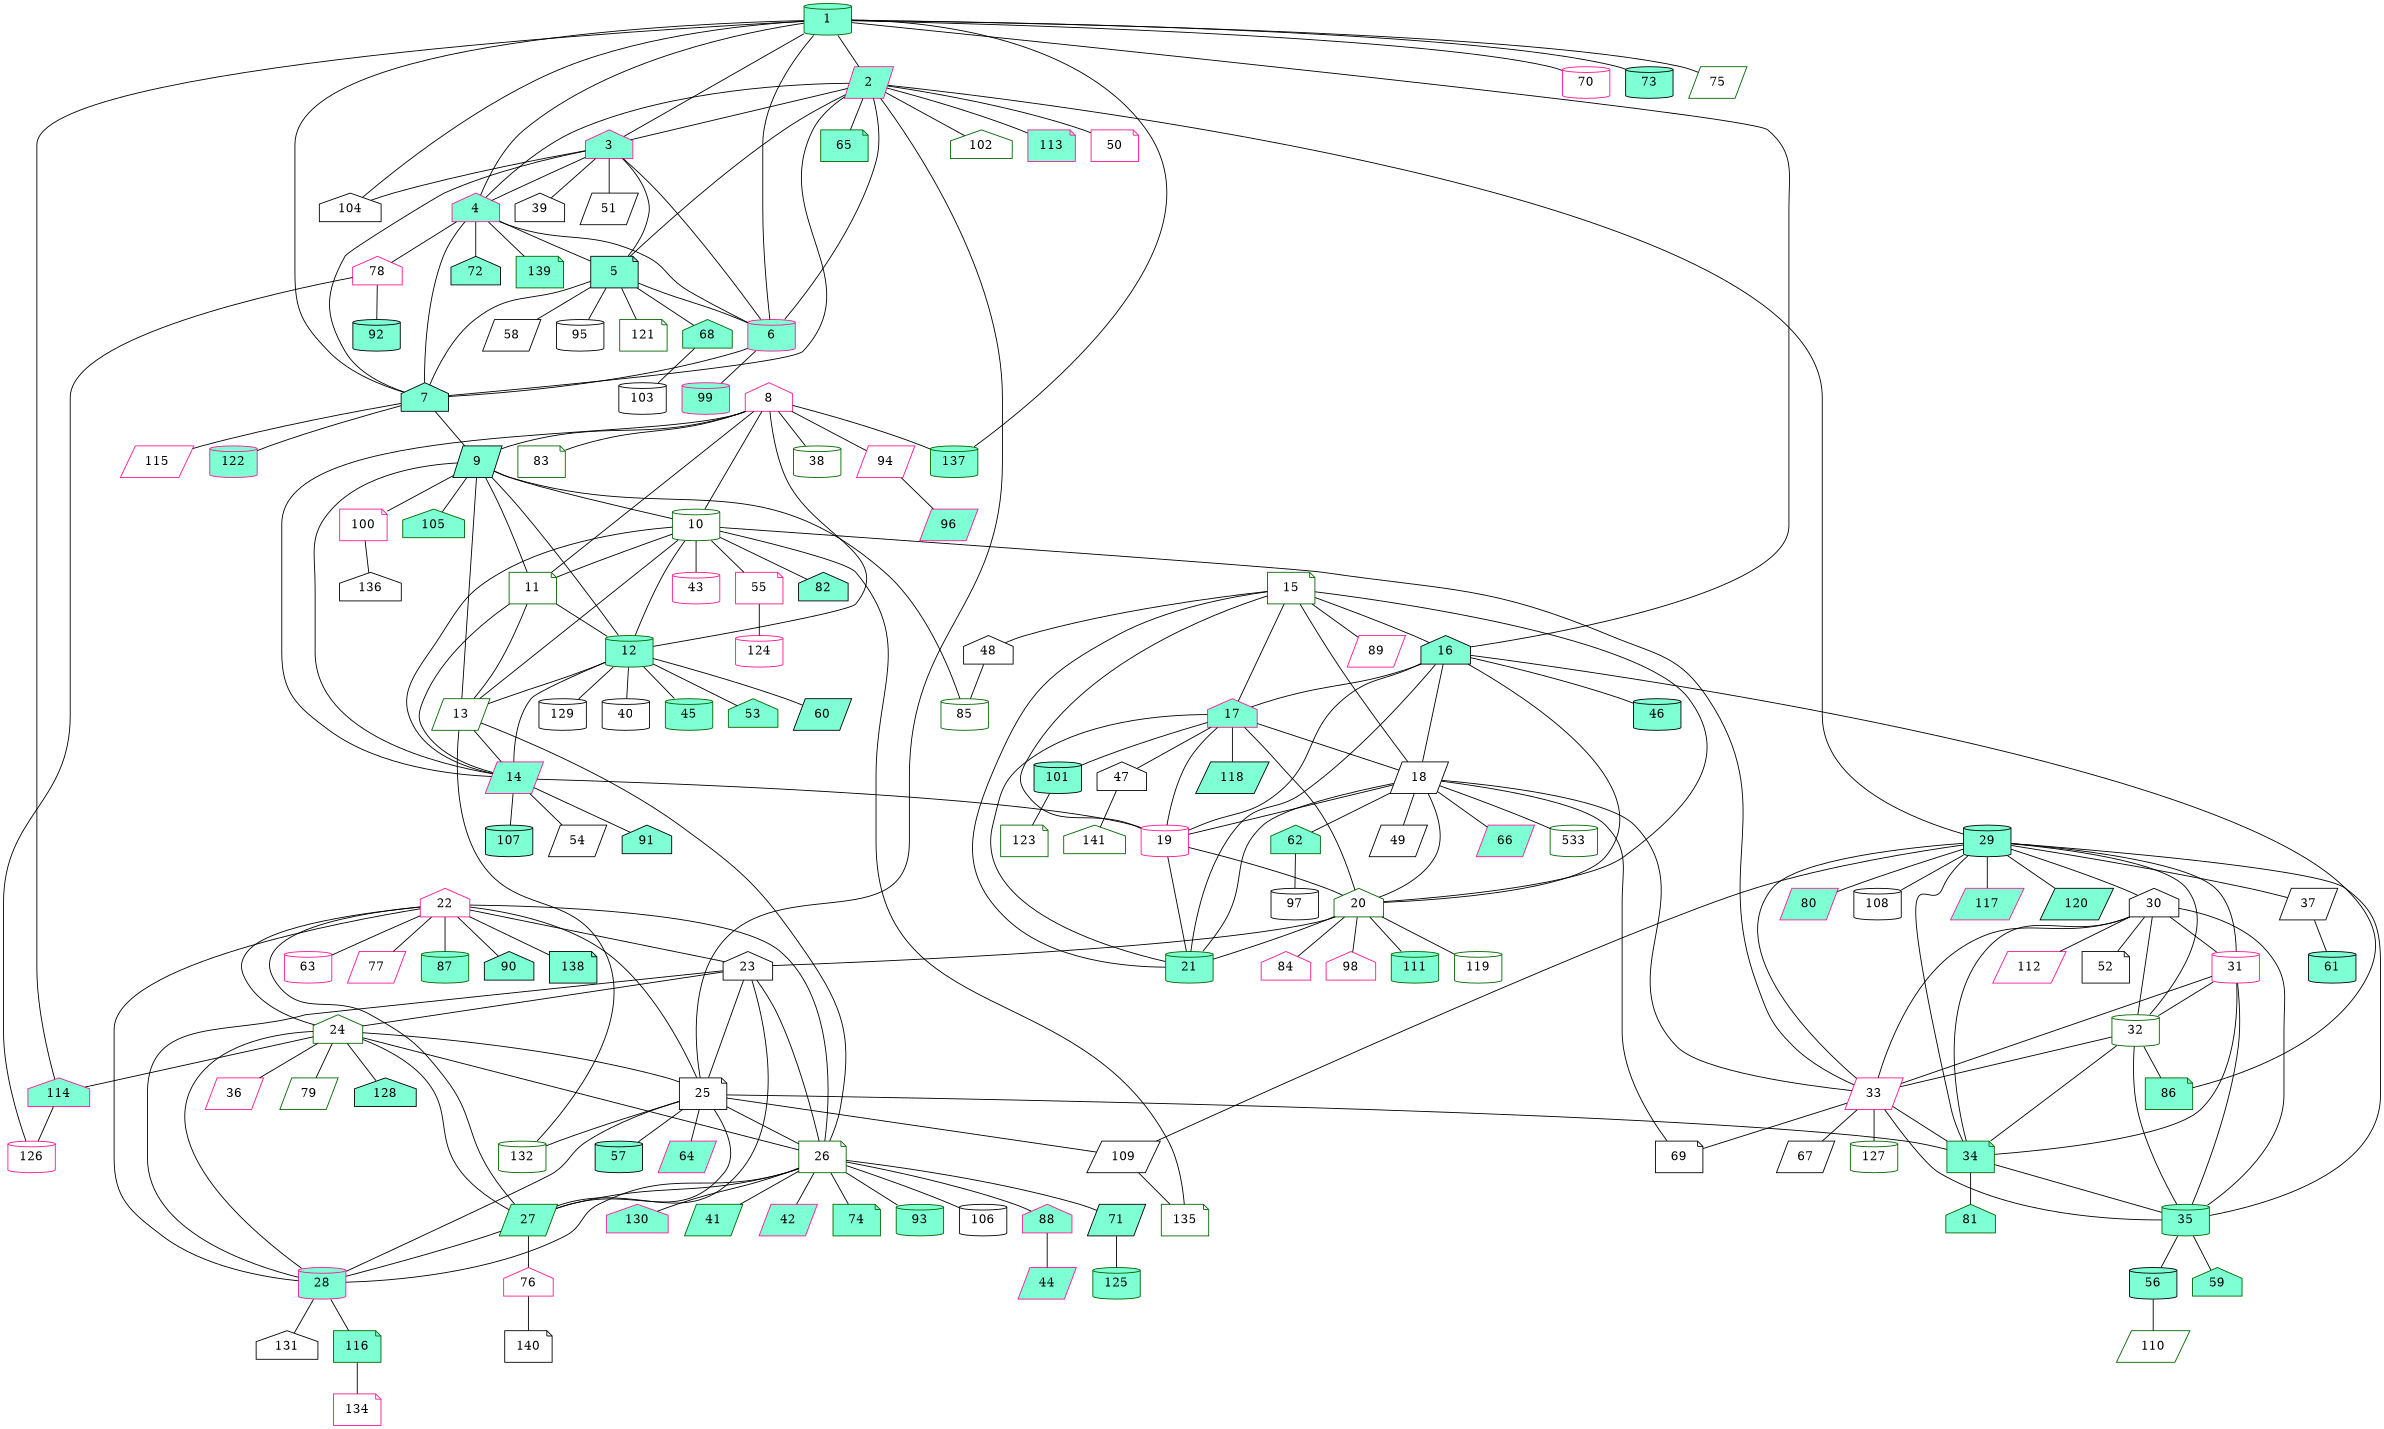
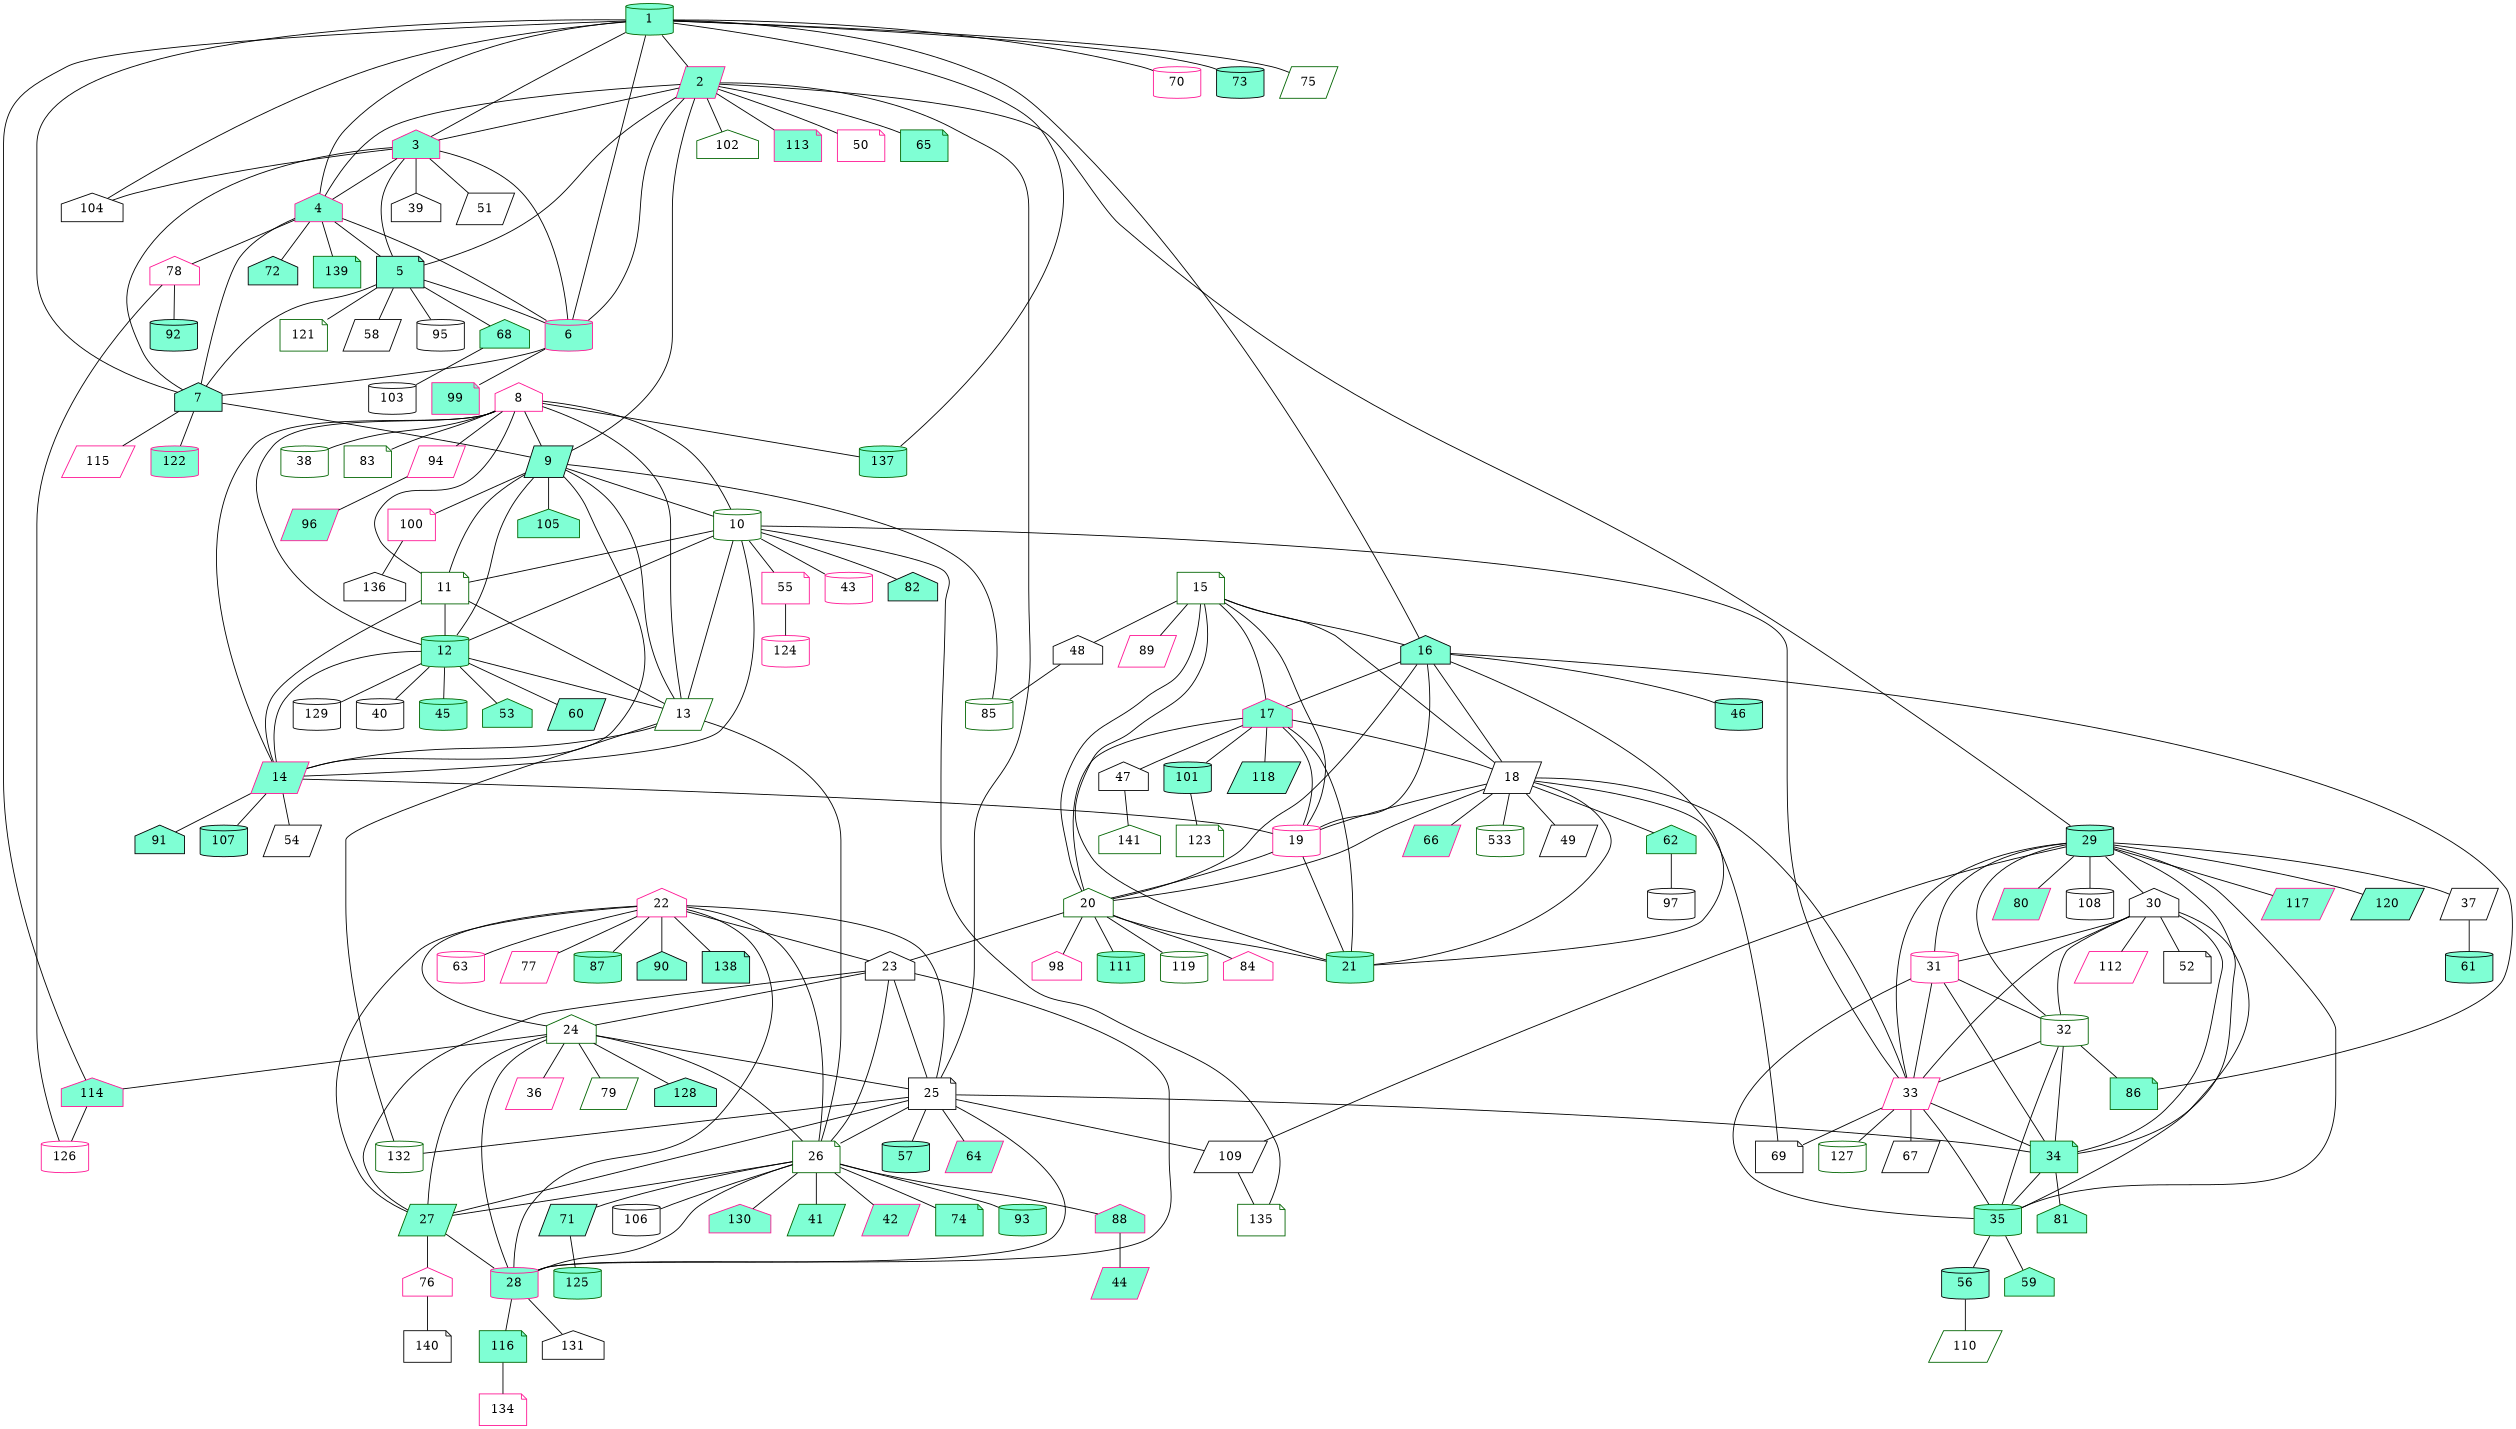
edge "2" -- "7": now "2" -- "9"
node "99": shape cylinder -> note
edge "8" -- "13": added
